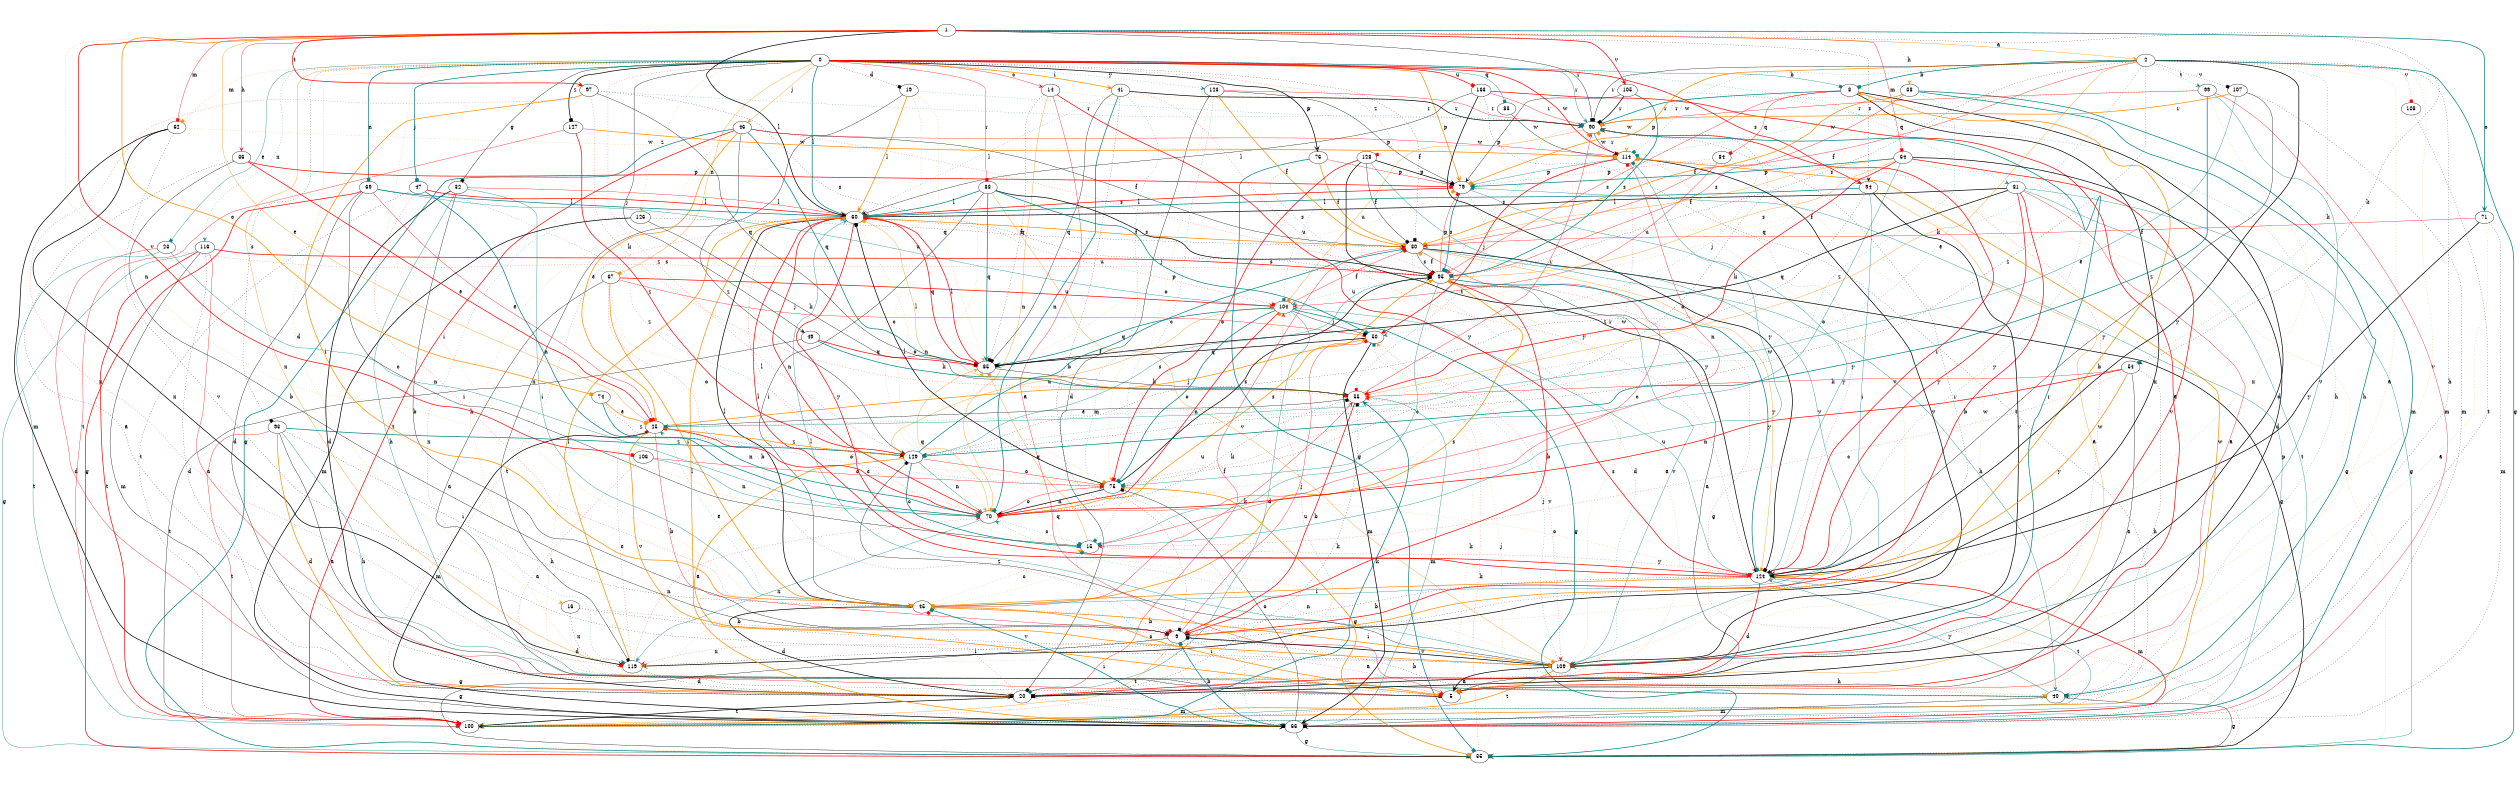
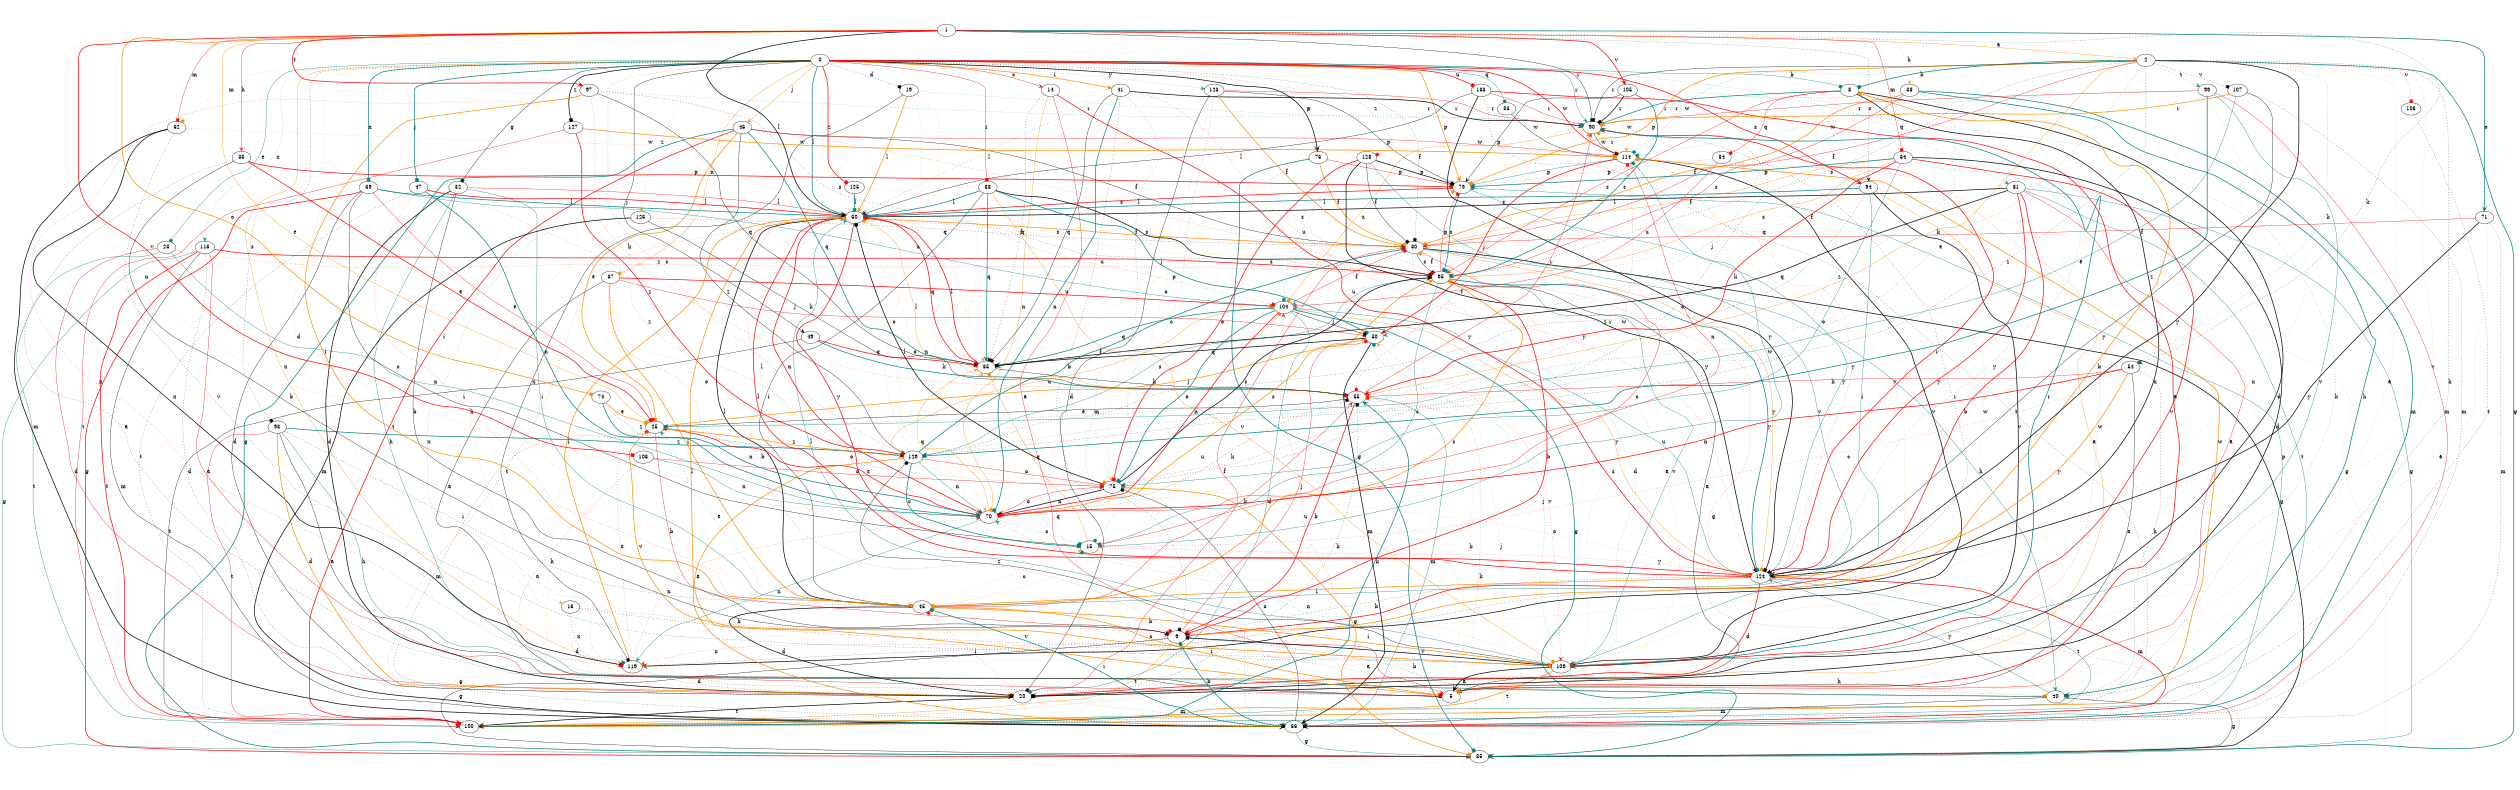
node "125": added
edge "104" -> "124": added, label "y"
edge "25" -> "66": style bold -> dotted
